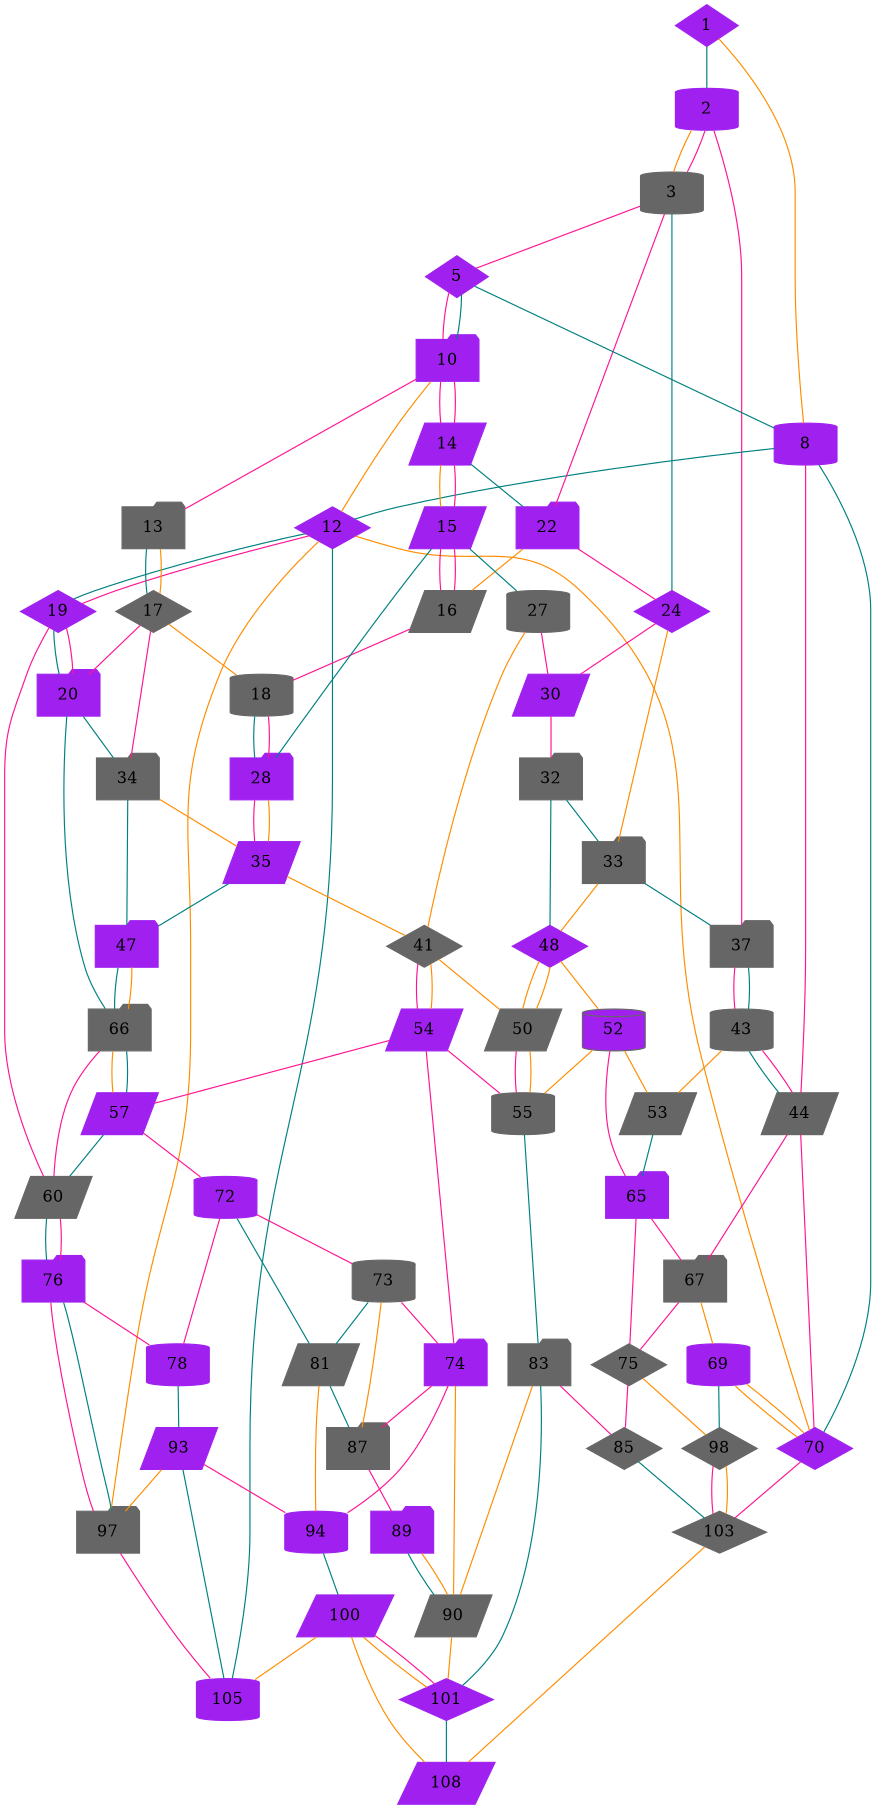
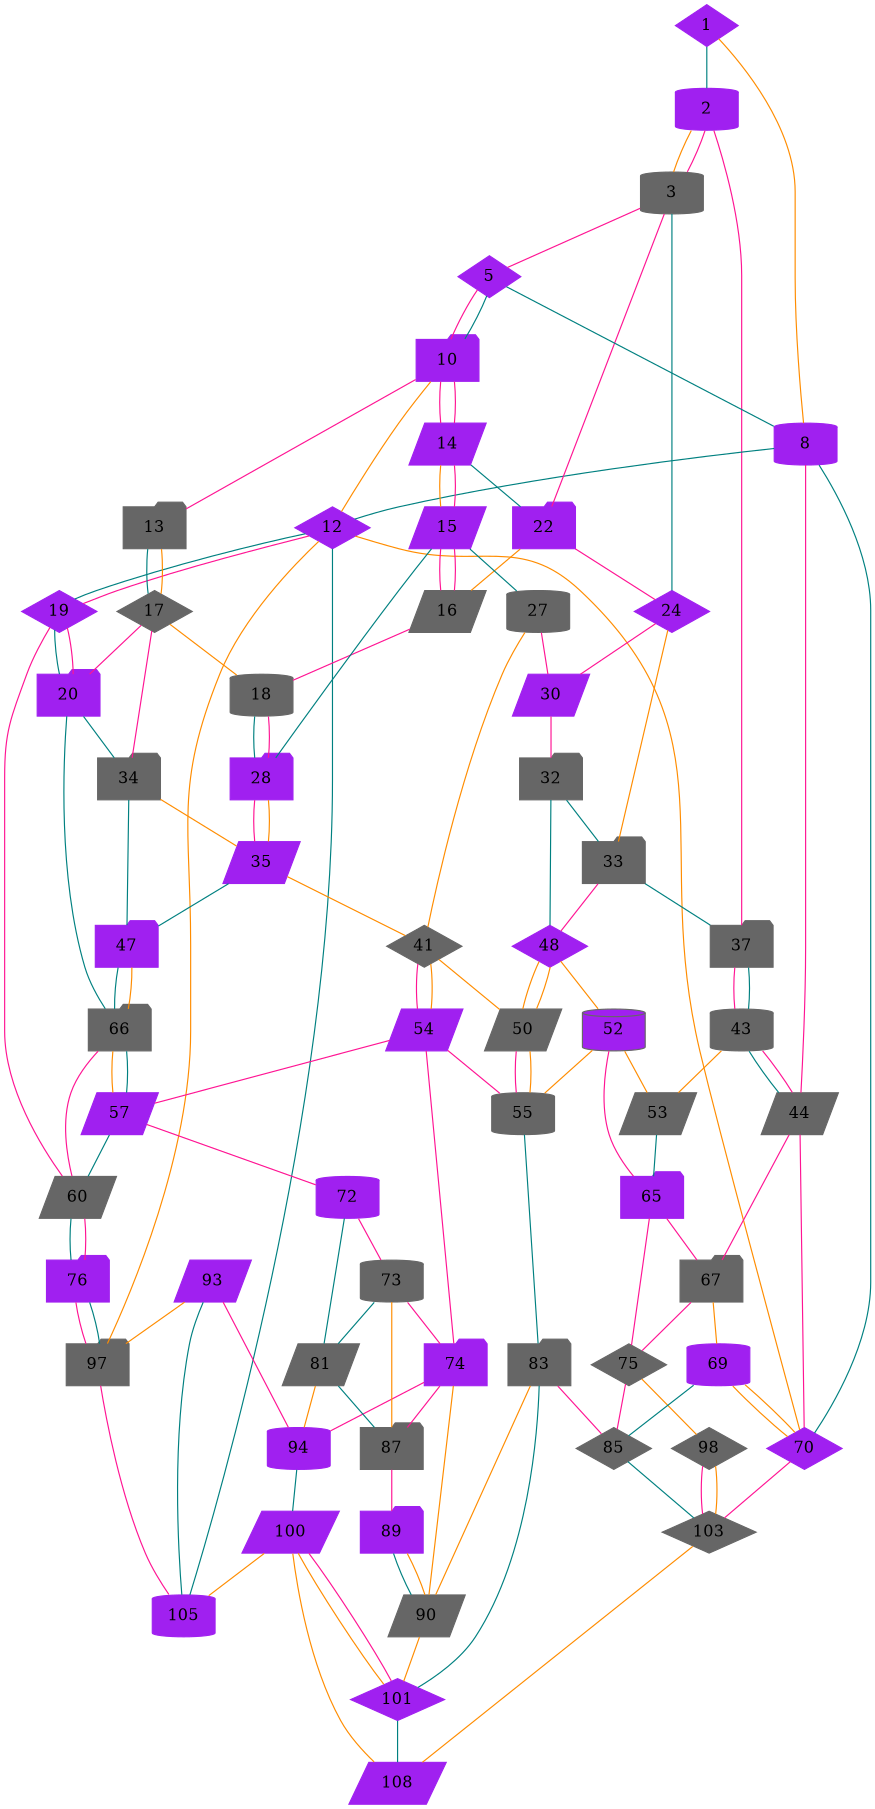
edge "33" -- "48": color darkorange -> deeppink
node "78": removed
edge "69" -- "98": now "69" -- "85"
